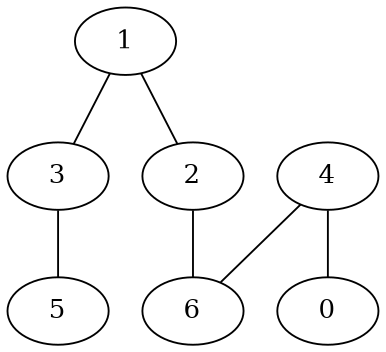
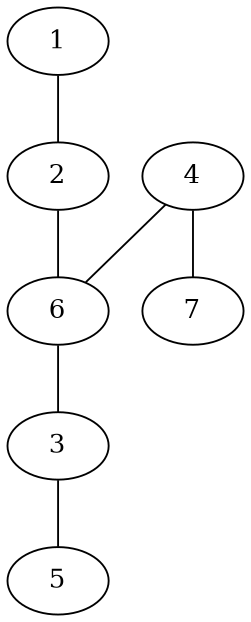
edge "1" -- "3": now "6" -- "3"
node "0": label "0" -> "7"
